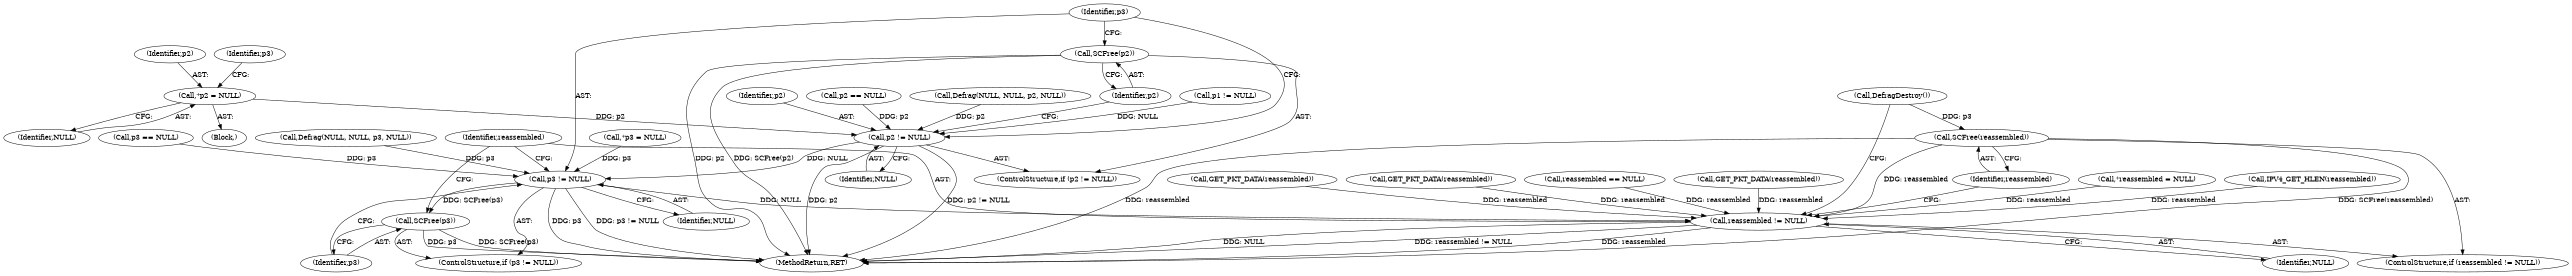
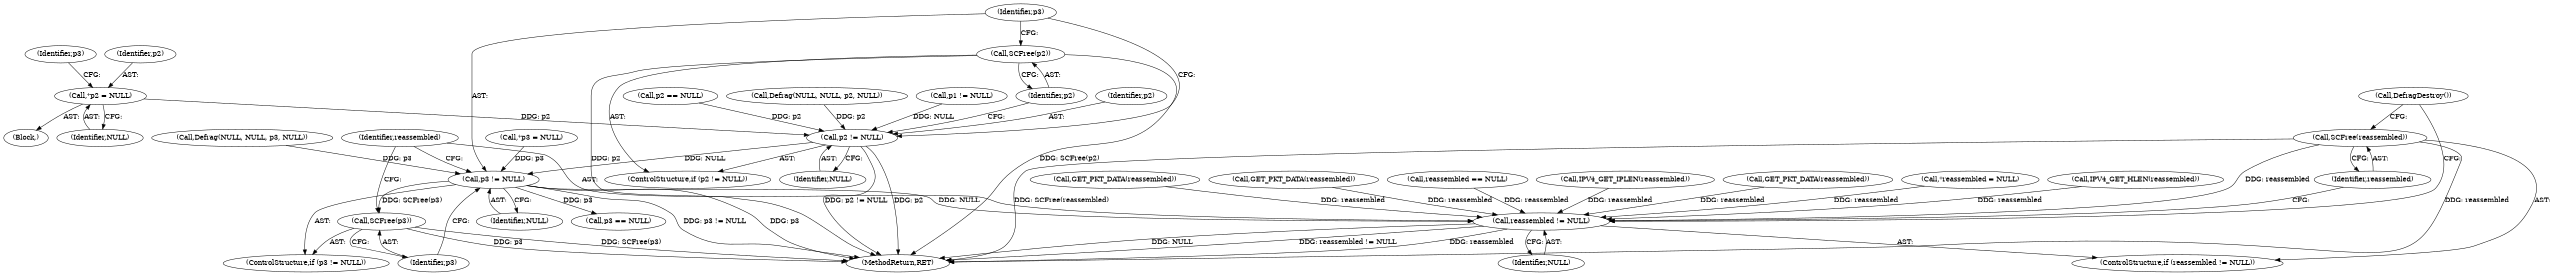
edge "(Call,DefragDestroy())" -> "(Call,SCFree(reassembled))": label "DDG: p3" -> "CFG: "
edge "(Call,p3 == NULL)" -> "(Call,p3 != NULL)": reversed
node "(Call,IPV4_GET_IPLEN(reassembled))": added
